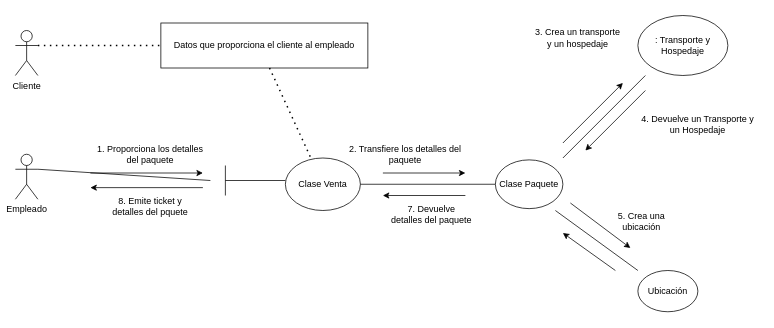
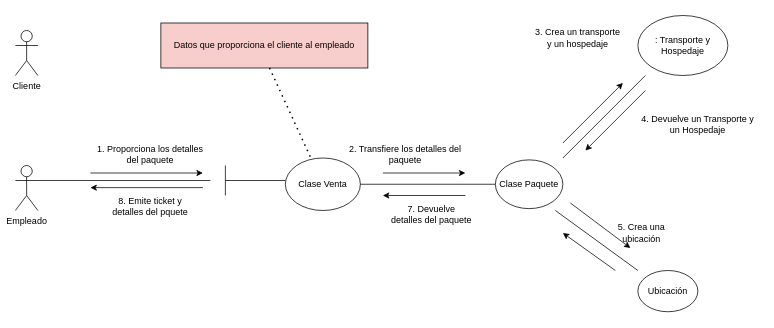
edge "Datos que proporciona el cliente al empleado" -- "Cliente": removed
node "Datos que proporciona el cliente al empleado": fillcolor #ffffff -> #f8cecc
node "Empleado": moved (27, 177) -> (27, 188)
node "5. Crea una ubicación": moved (642, 222) -> (642, 233)
